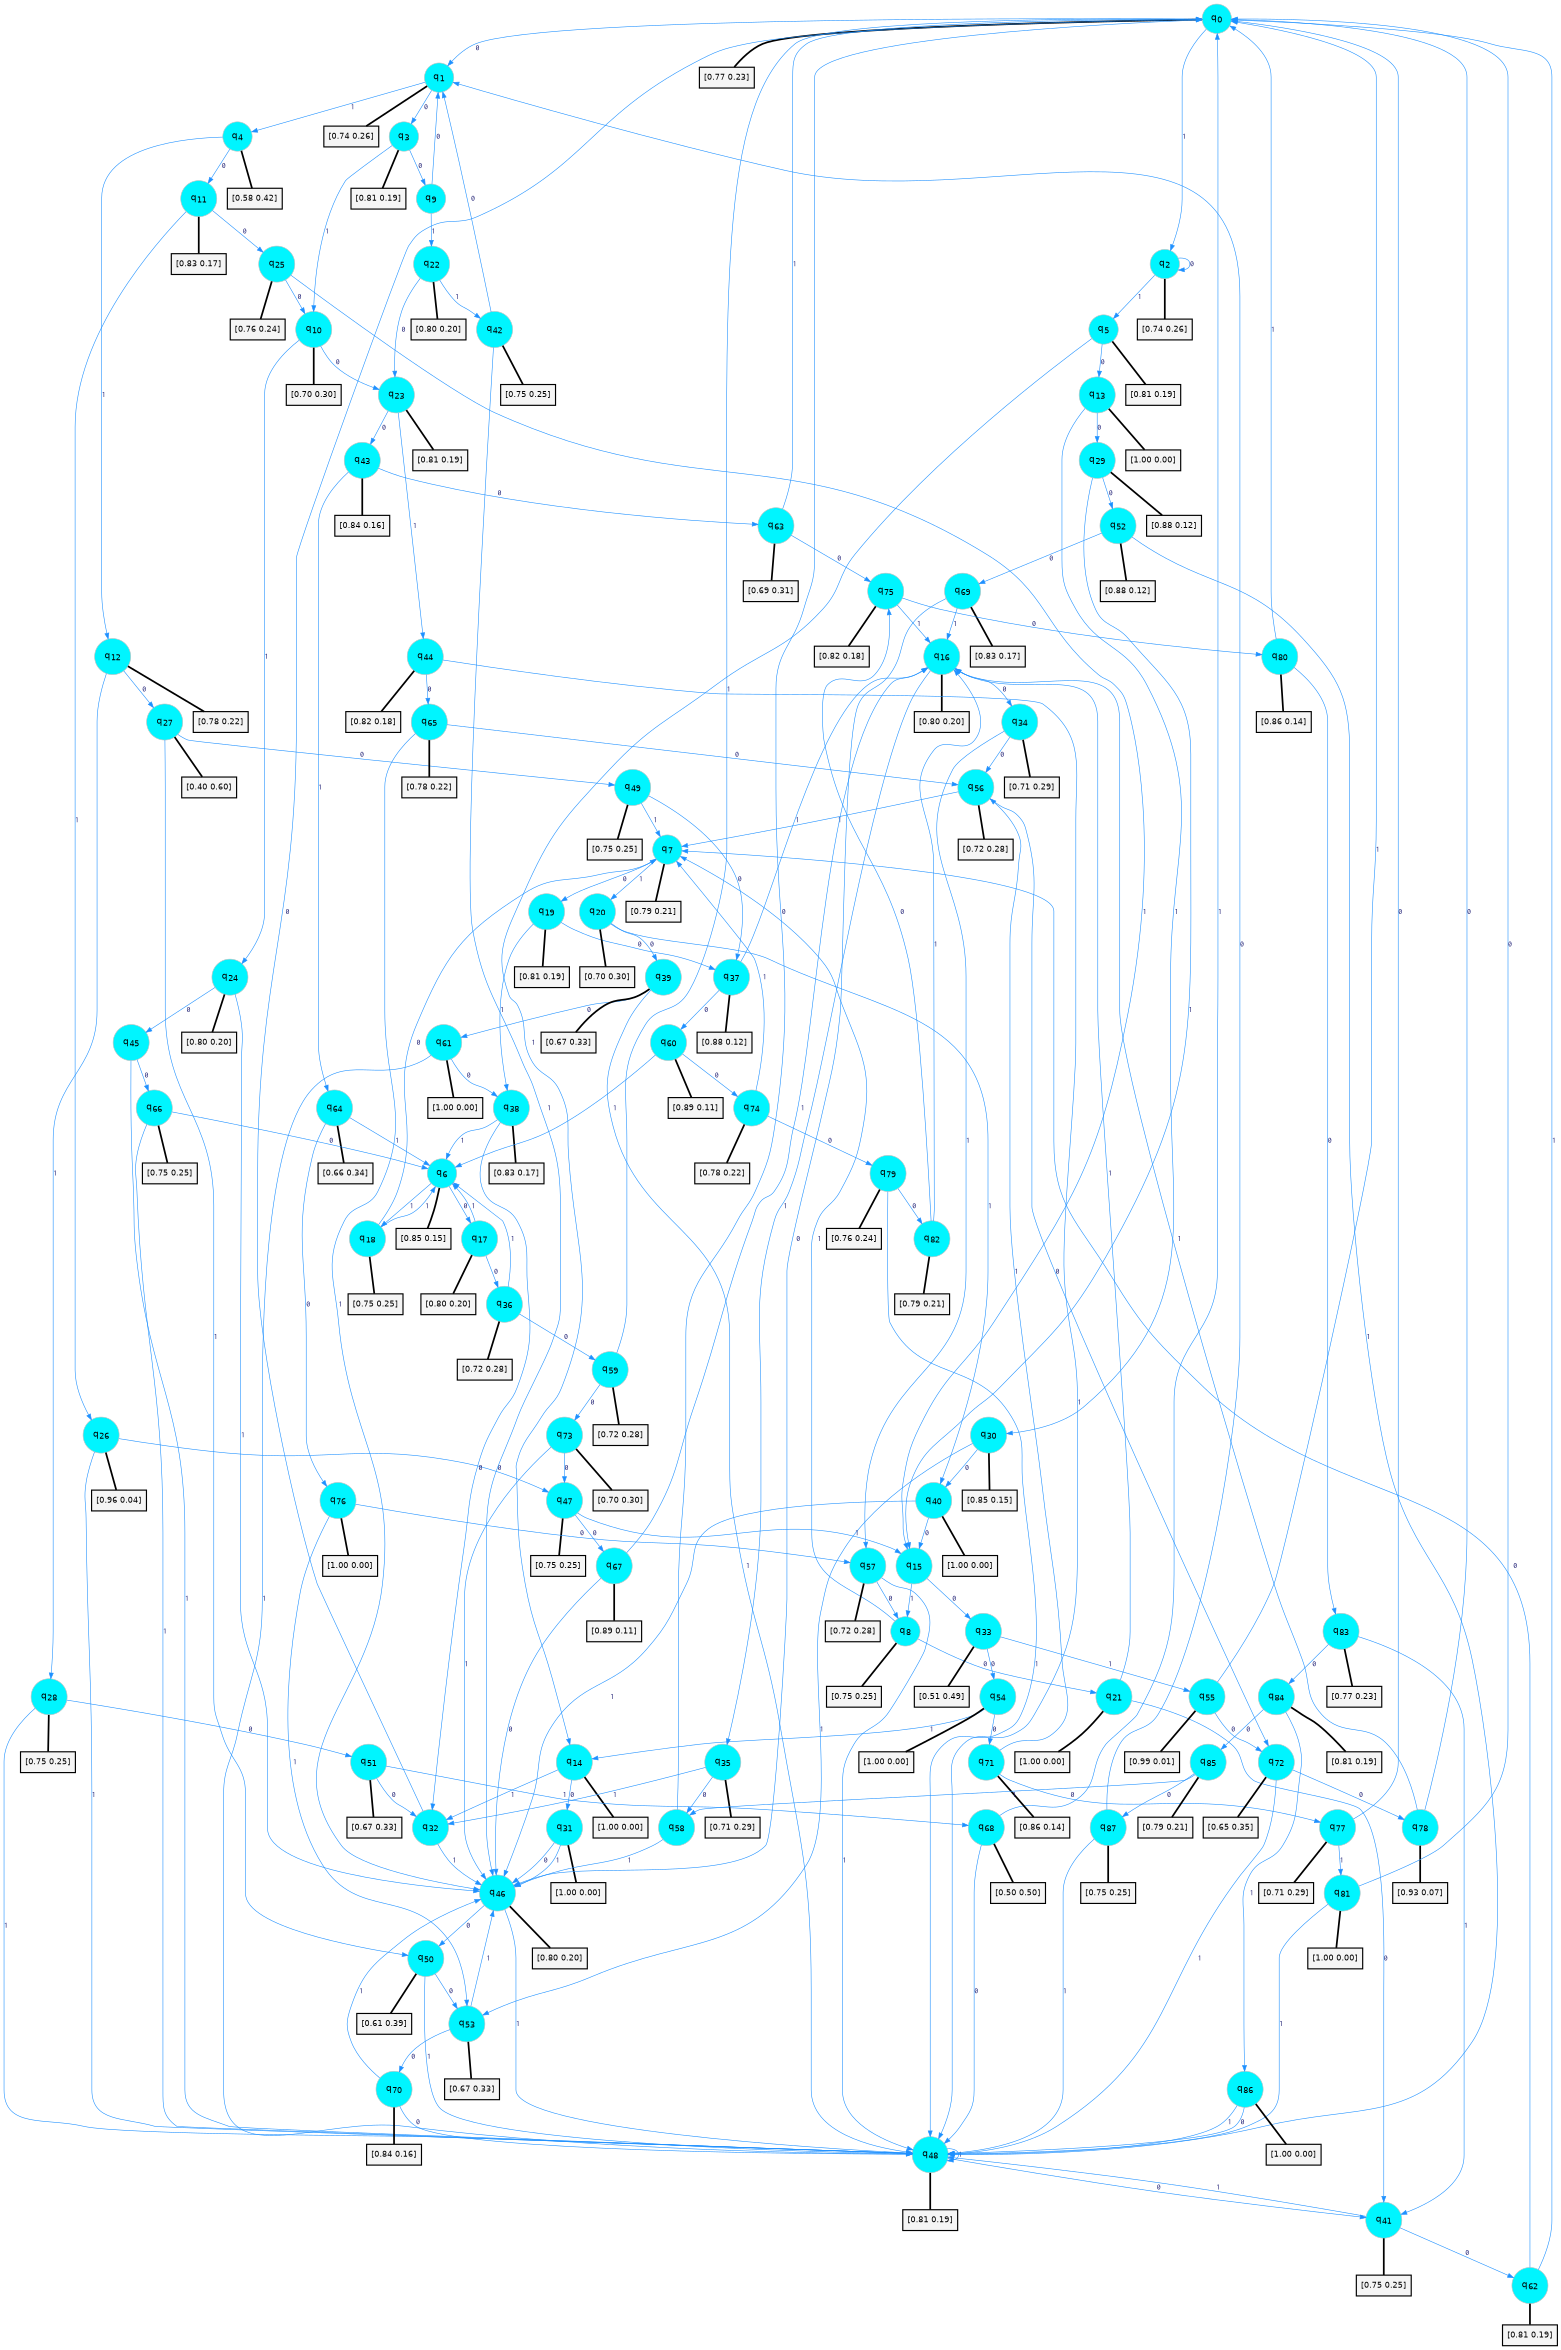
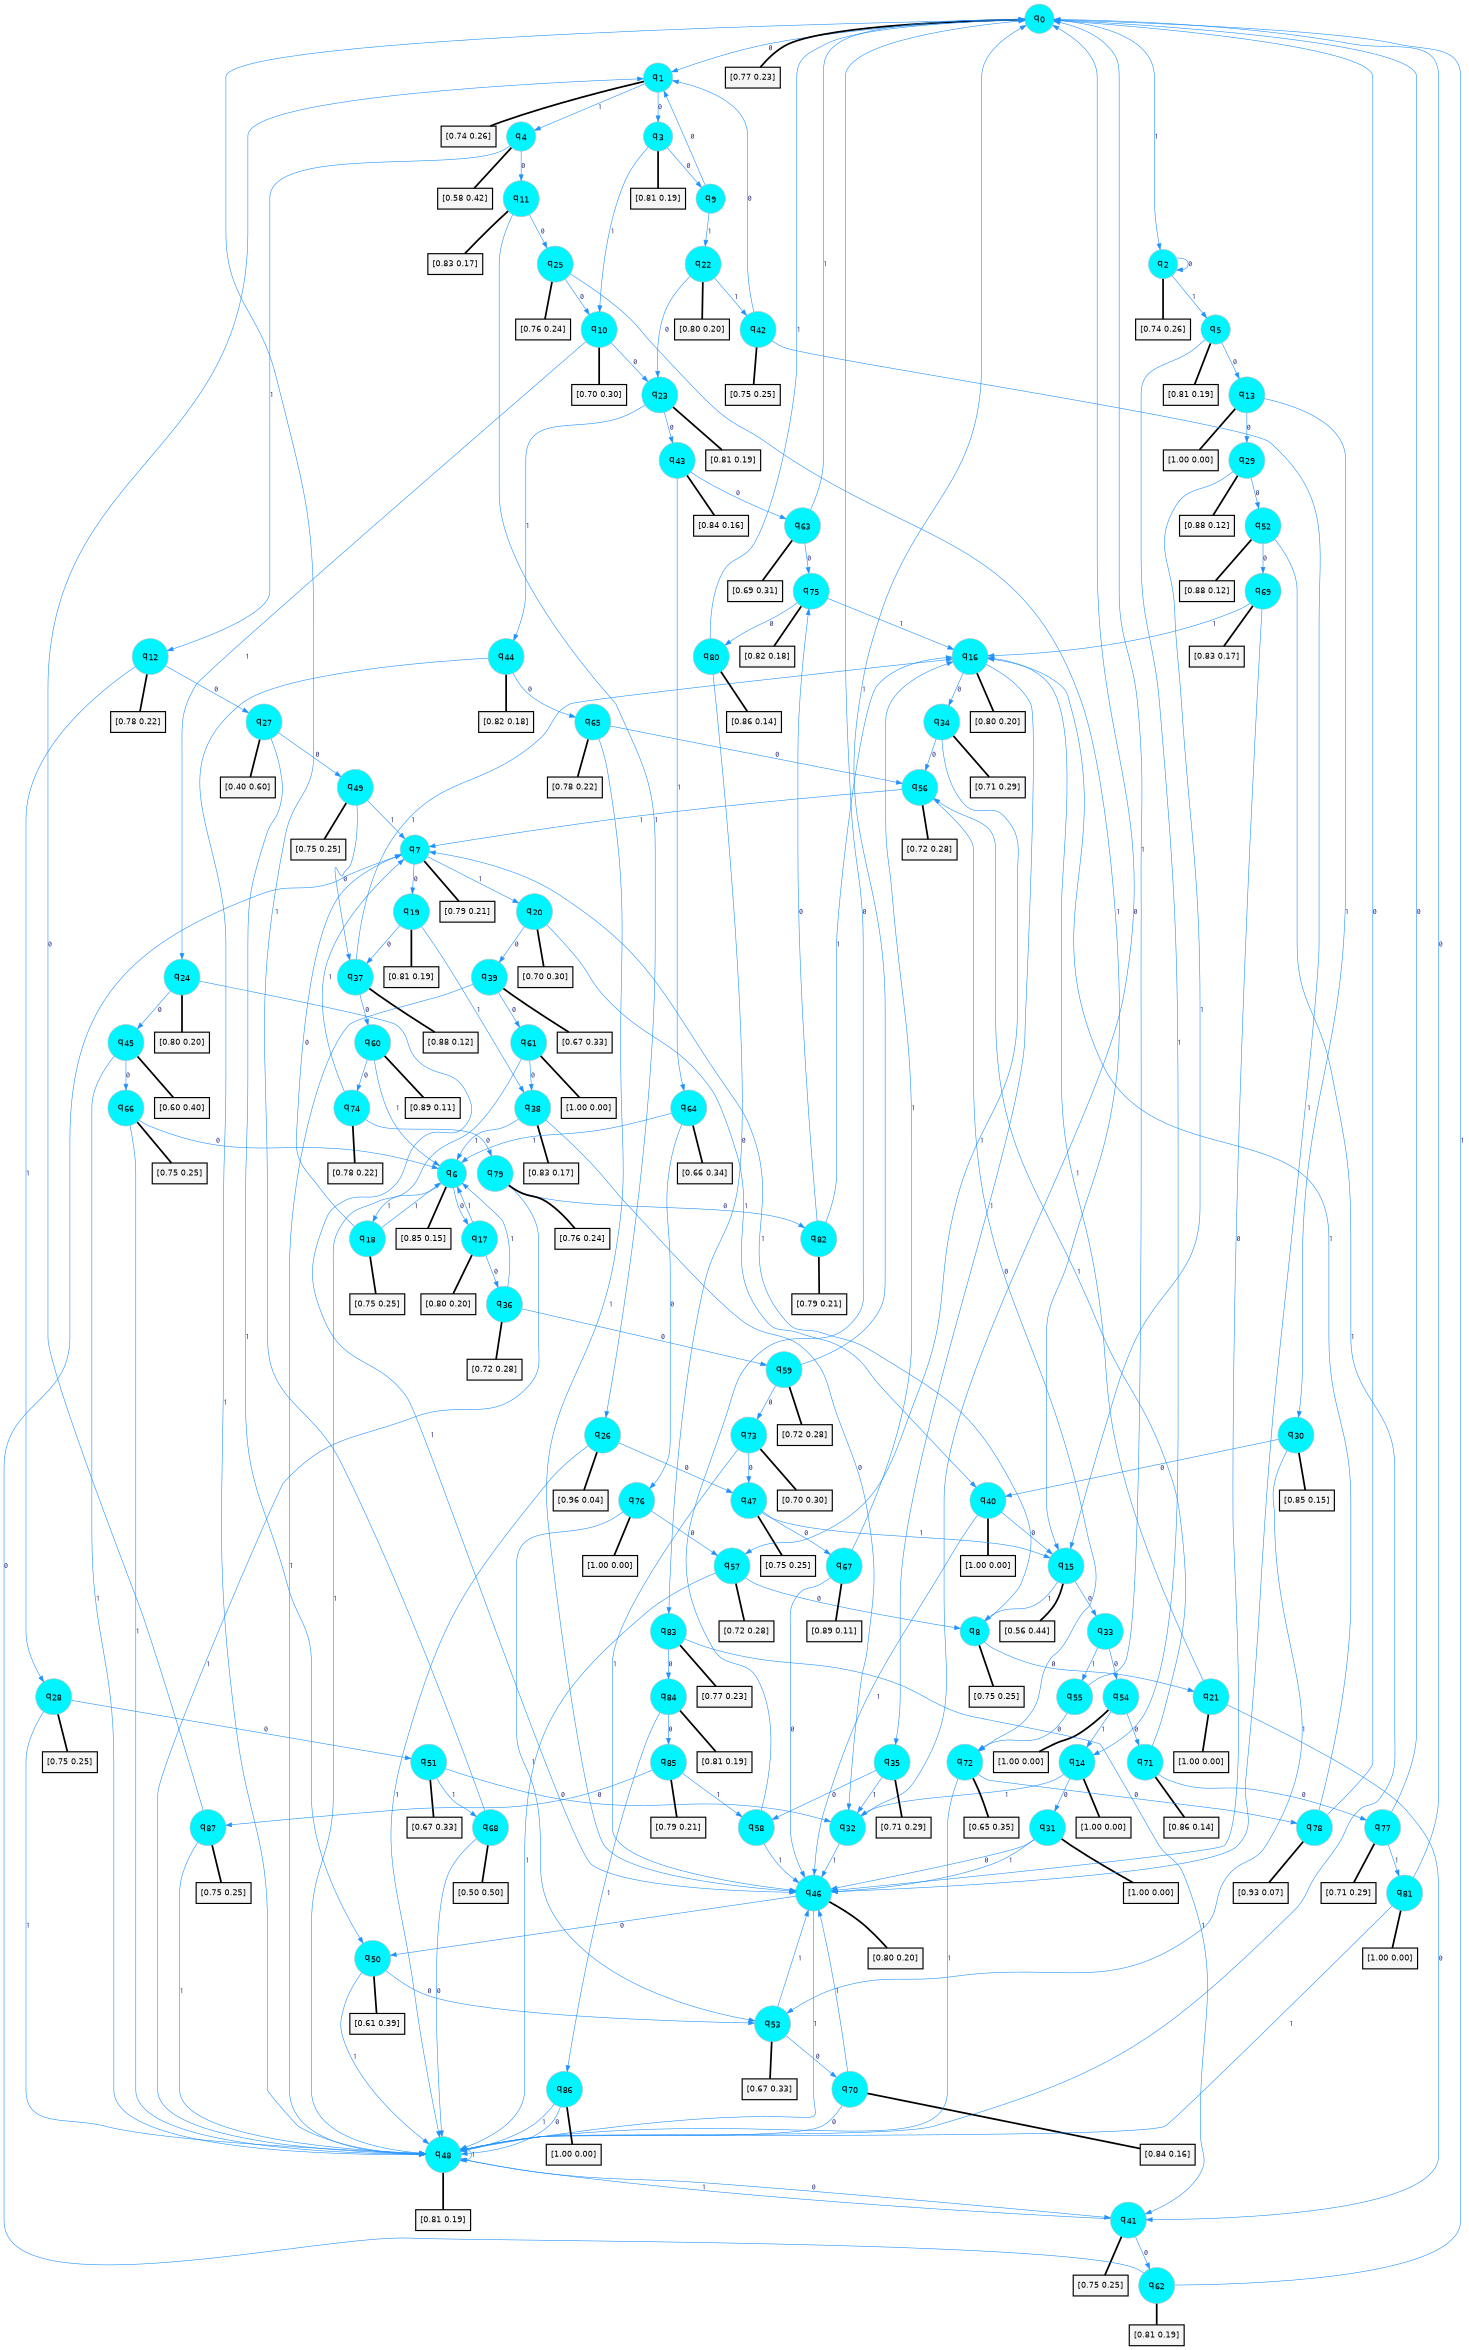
node "[0.60 0.40]": added
node "[0.56 0.44]": added
node "[0.51 0.49]": removed
node "[0.99 0.01]": removed
